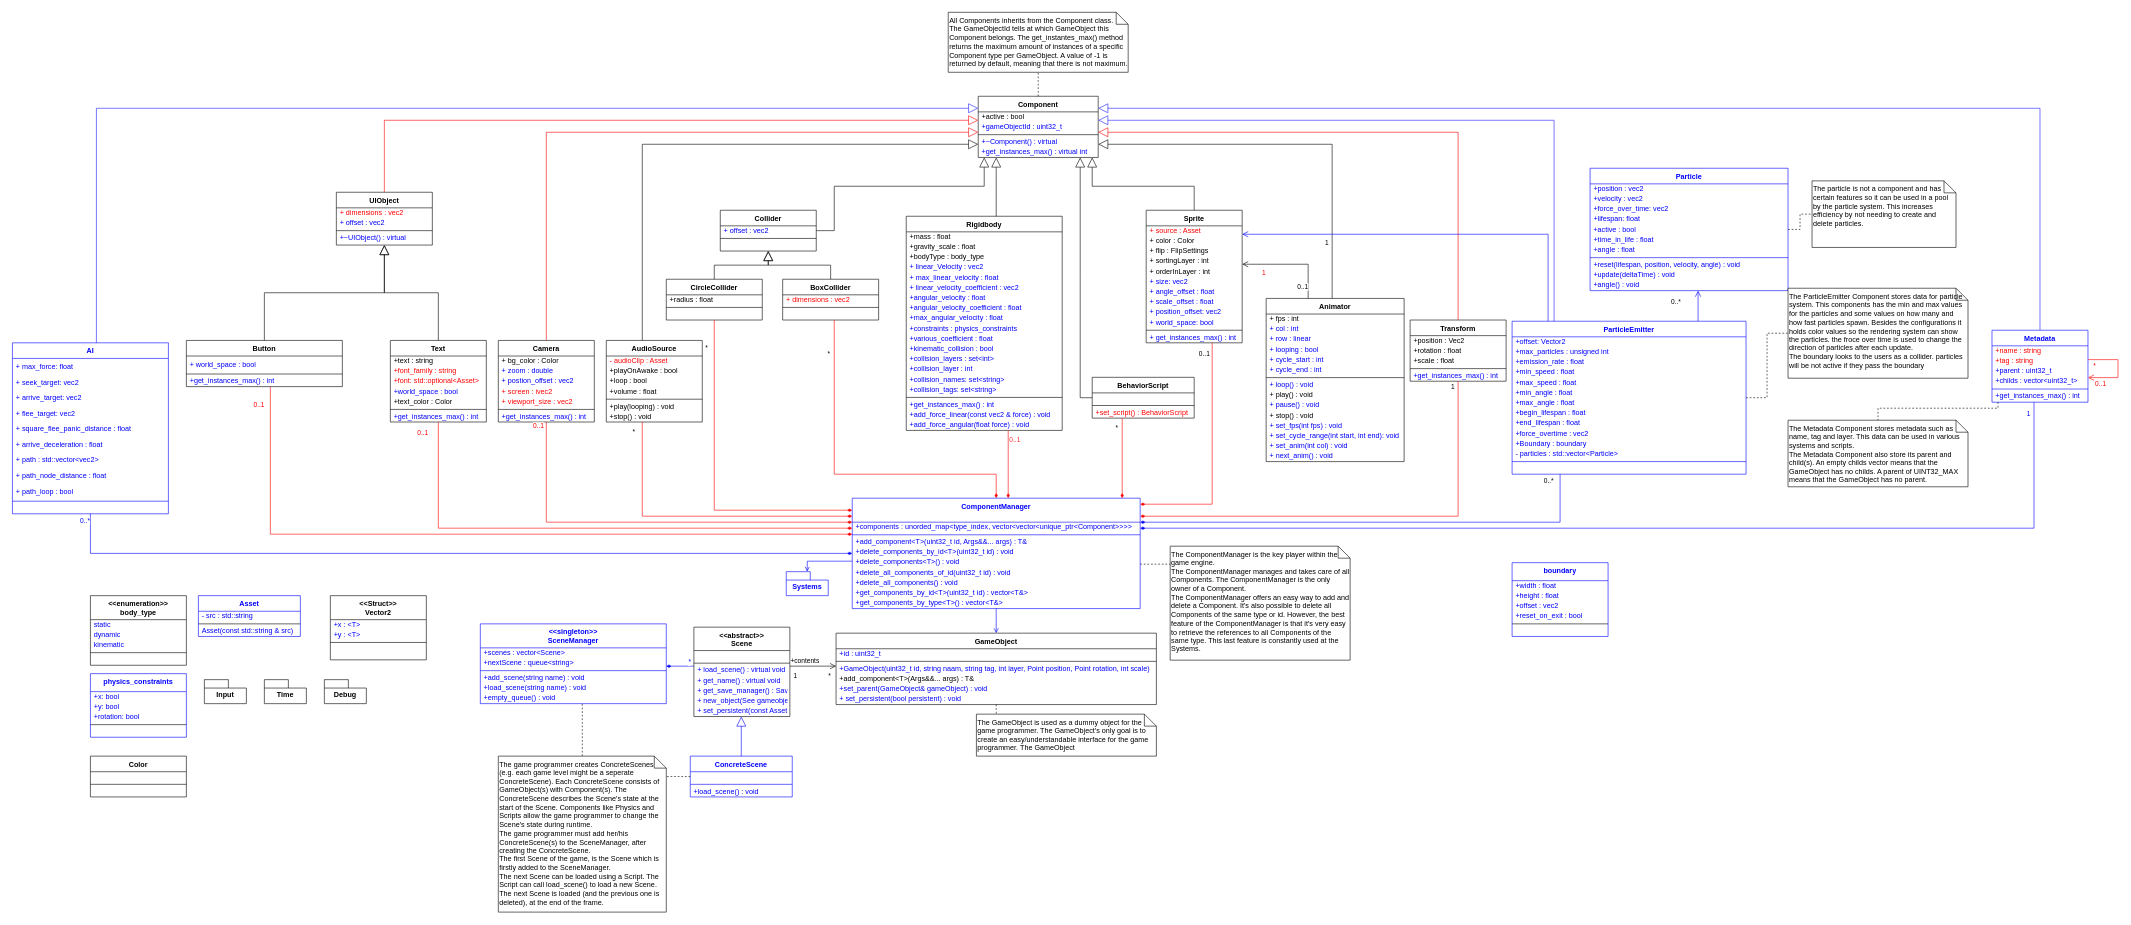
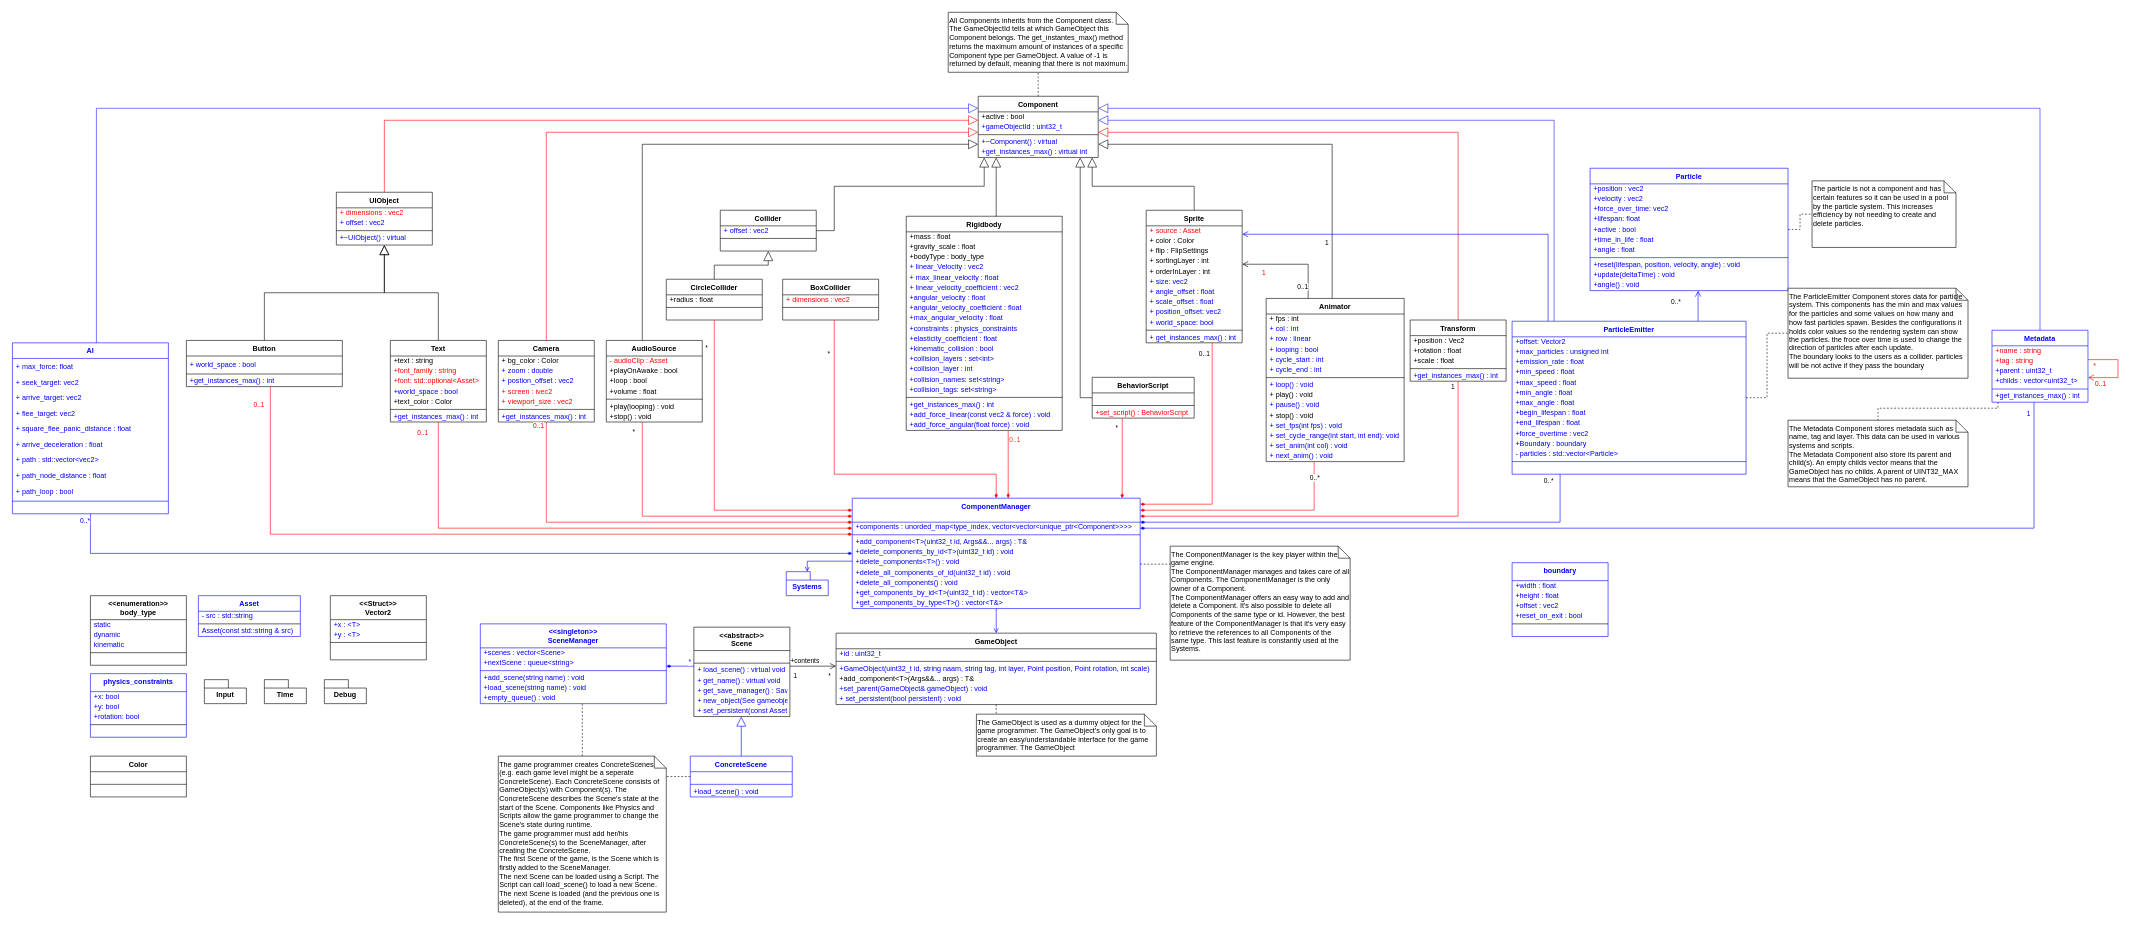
edge "BoxCollider" -> "Collider": removed
node "+various_coefficient : float": label "+various_coefficient : float" -> "+elasticity_coefficient : float"
edge "Animator" -> "ComponentManager": added, label "0..*"
